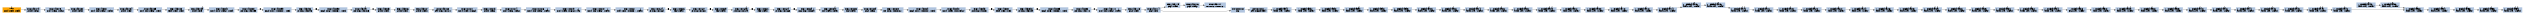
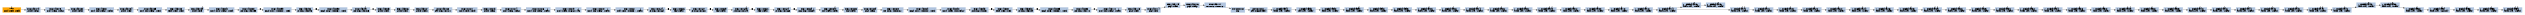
edge "0x63d7fa18 addb %al, (%eax)" -> "0x63d7fa1a addb %al, (%eax)": now "0x63d7fa14 addb %al, (%eax)" -> "0x63d7fa1a addb %al, (%eax)"
node "0x61180c11 movl %edi, %cmpl": label "0x61180c11 movl %edi, %cmpl" -> "0x61180c11 movl %edi, %edi"
node "0x63d7f9f6 addb %al, (%eax)": label "0x63d7f9f6 addb %al, (%eax)" -> "0x63d7f9f6 call %al, (%eax)"
node "0x63d7fa36 ebp %al, (%eax)": label "0x63d7fa36 ebp %al, (%eax)" -> "0x63d7fa36 addb %al, (%eax)"
edge "0x63d7fa4c addb %al, (%eax)" -> "0x63d7fa52 addb %al, (%eax)": now "0x63d7fa4c addb %al, (%eax)" -> "0x63d7fa4e addb %al, (%eax)"
node "0x63d7fa54 addb %al, (%eax)": label "0x63d7fa54 addb %al, (%eax)" -> "0x63d7fa54 addb %al, (%pushl)"
edge "0x611b3114 popl %esi" -> "0x7c8000c0 nop": now "0x611b3117 ret $0xc<UINT16>" -> "0x7c8000c0 nop"
